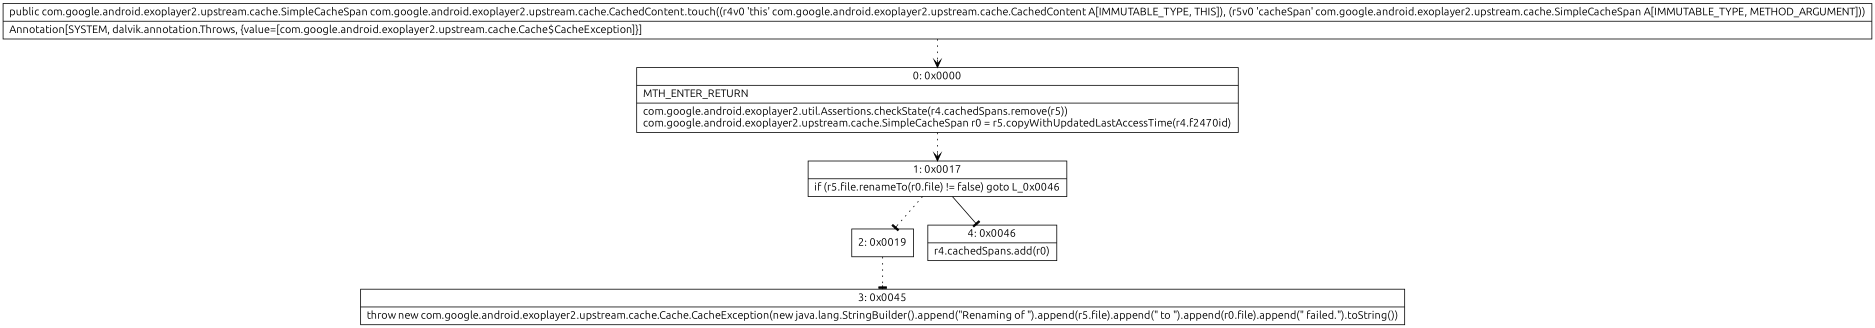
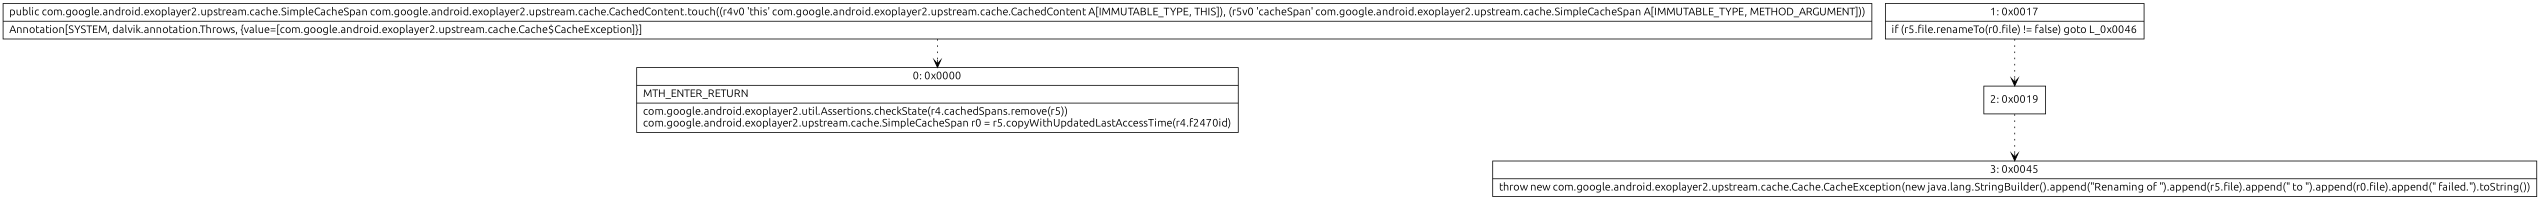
edge "0: 0x0000" -> "1: 0x0017": removed
edge "1: 0x0017" -> "2: 0x0019": arrowhead tee -> vee
node "4: 0x0046": removed
edge "2: 0x0019" -> "3: 0x0045": arrowhead tee -> vee
